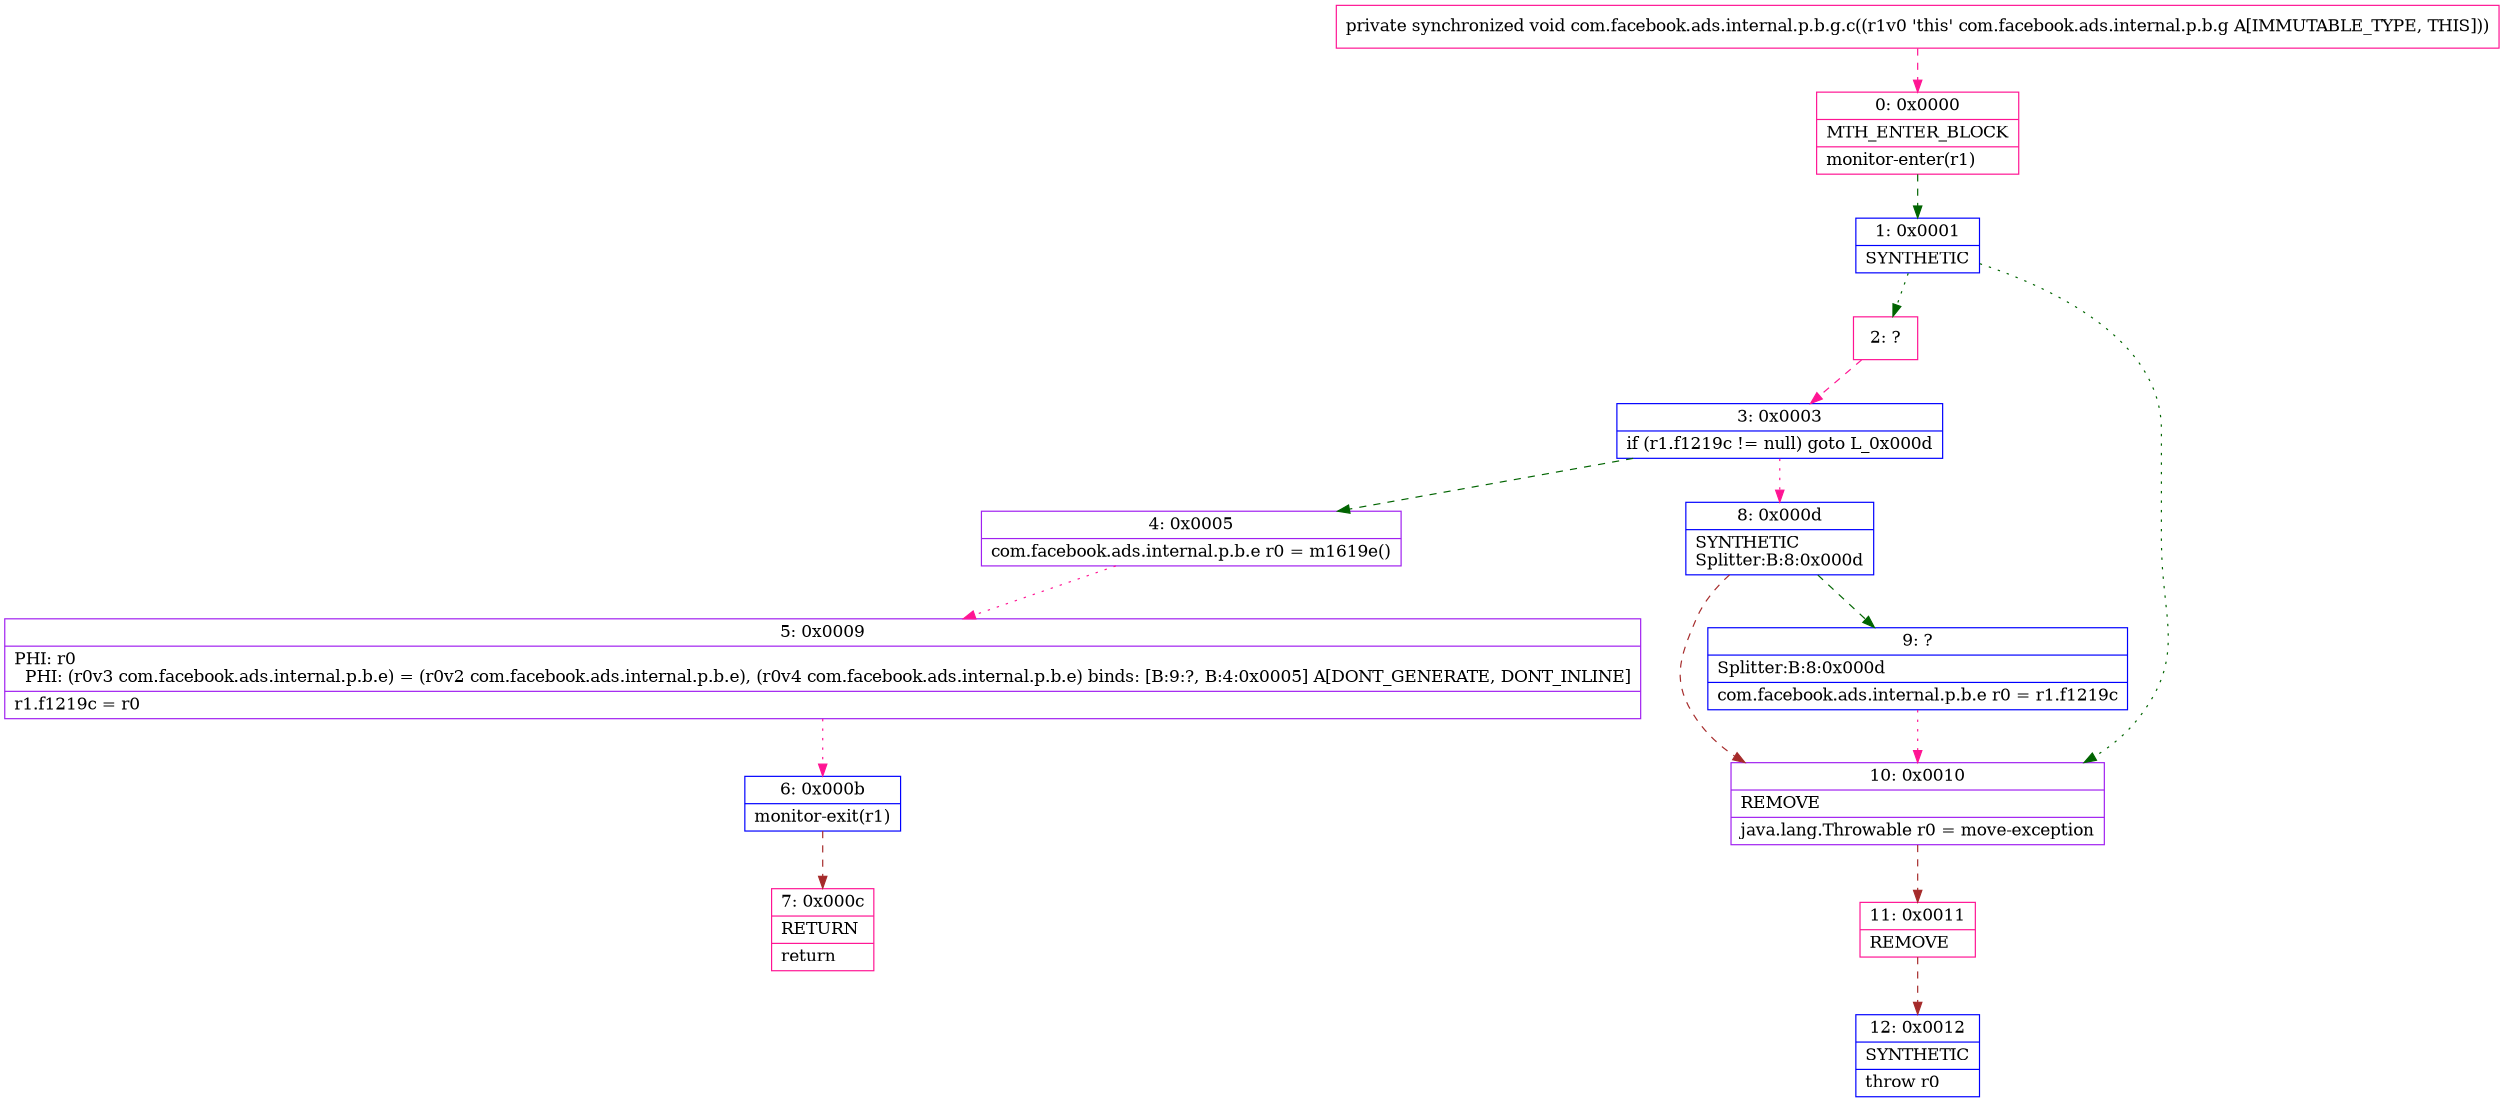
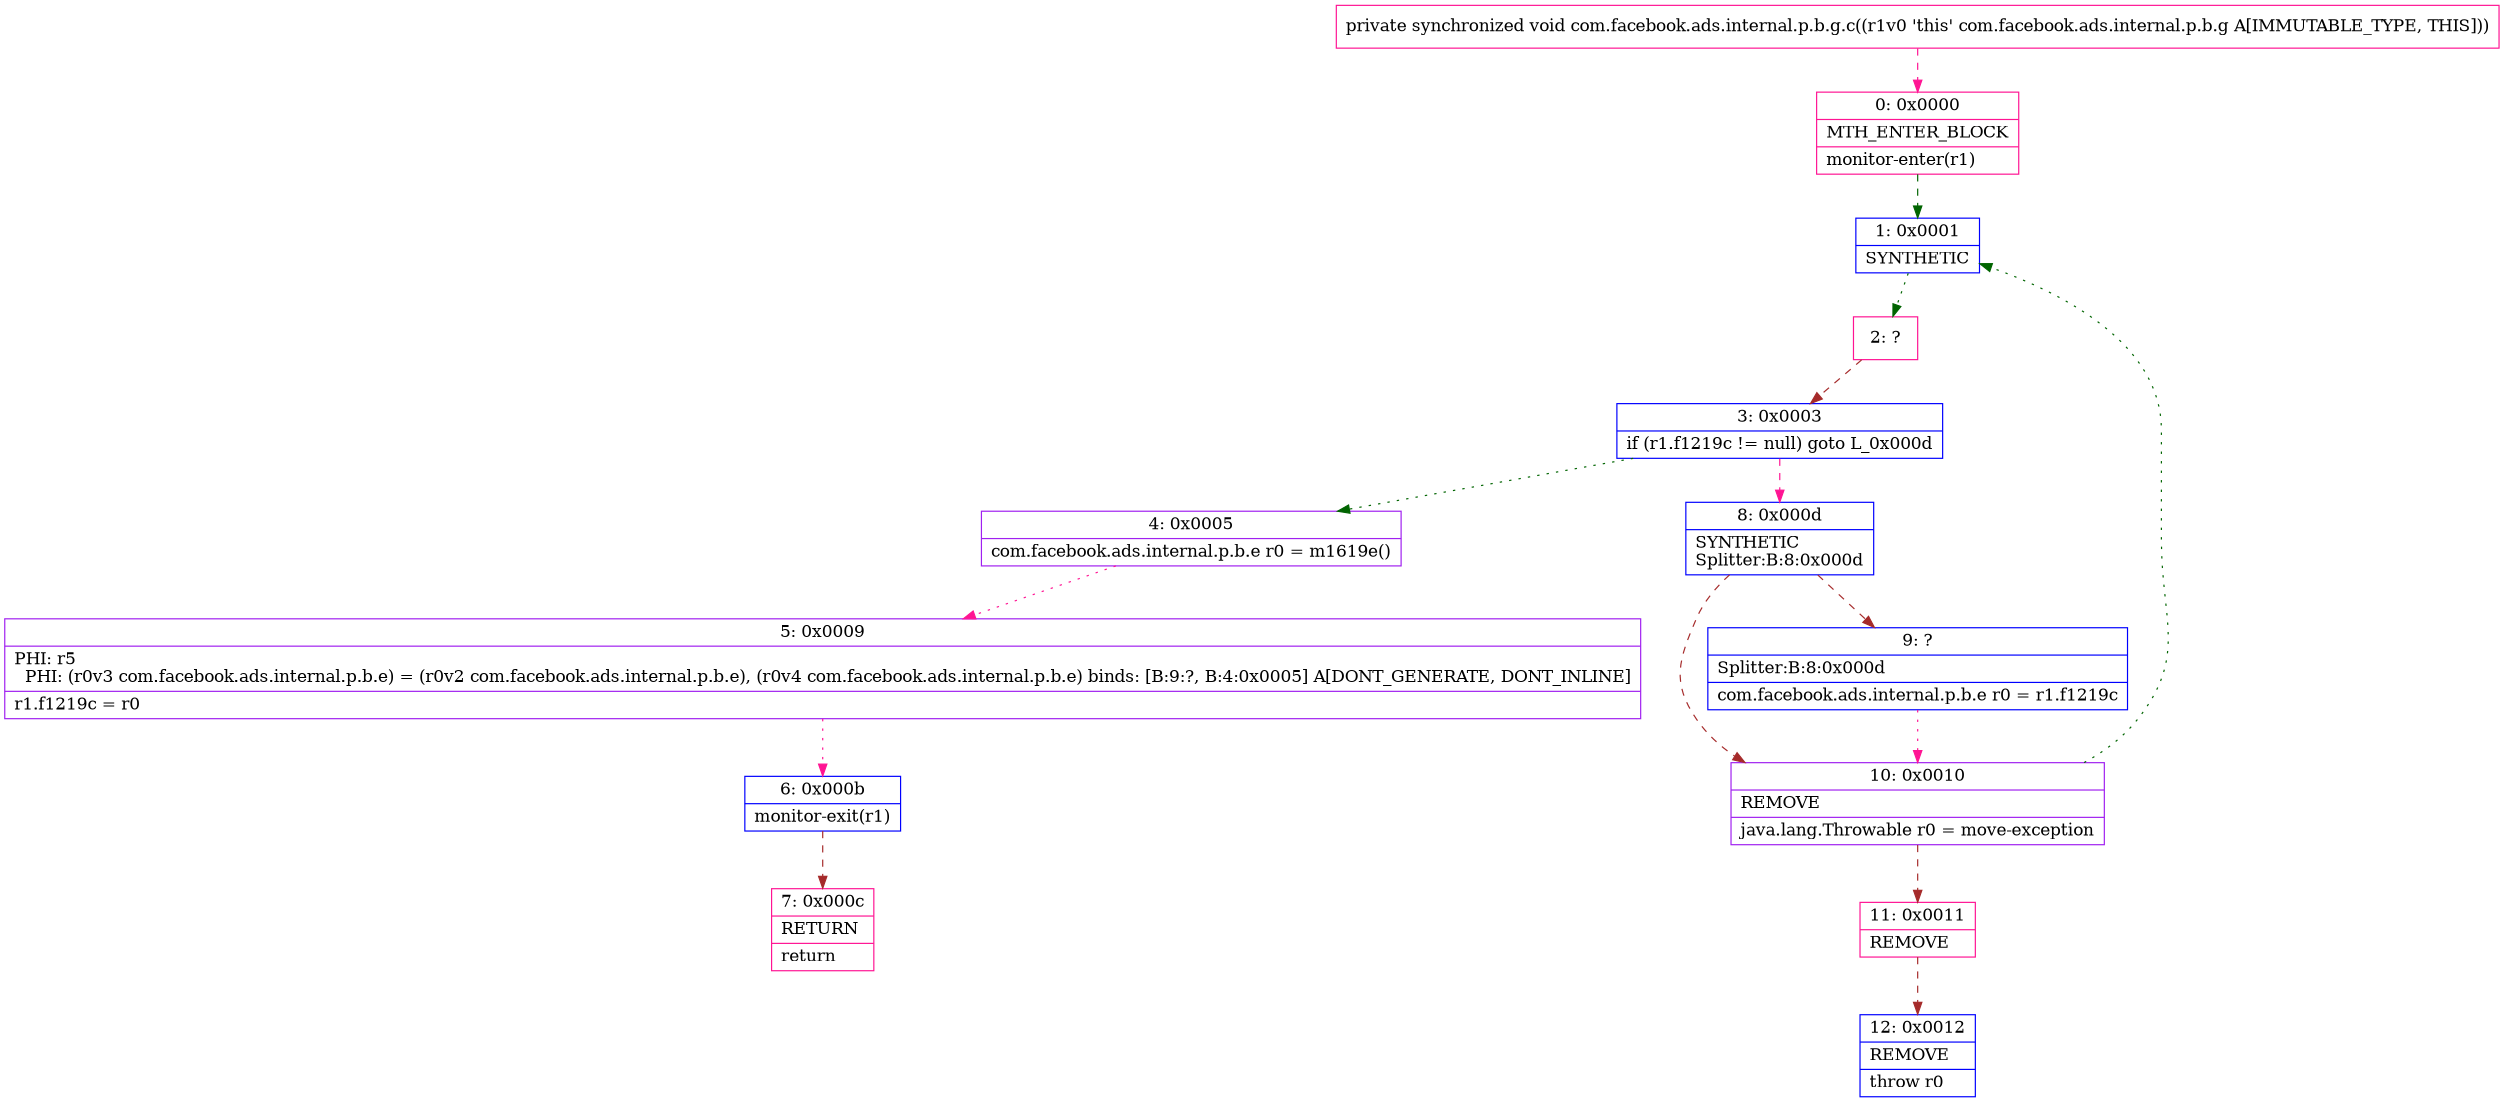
edge "2: ?" -> "3: 0x0003": color deeppink -> brown
edge "3: 0x0003" -> "8: 0x000d": style dotted -> dashed
edge "1: 0x0001" -> "10: 0x0010": reversed
edge "3: 0x0003" -> "4: 0x0005": style dashed -> dotted
edge "8: 0x000d" -> "9: ?": color darkgreen -> brown
node "5: 0x0009": text "PHI: r0" -> "PHI: r5"
node "12: 0x0012": text "SYNTHETIC" -> "REMOVE"
